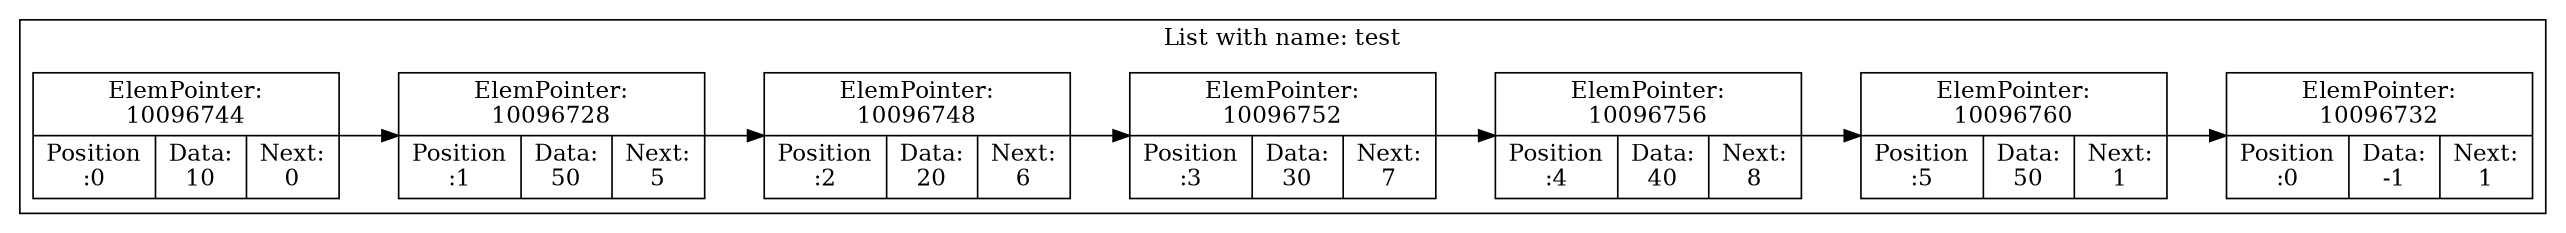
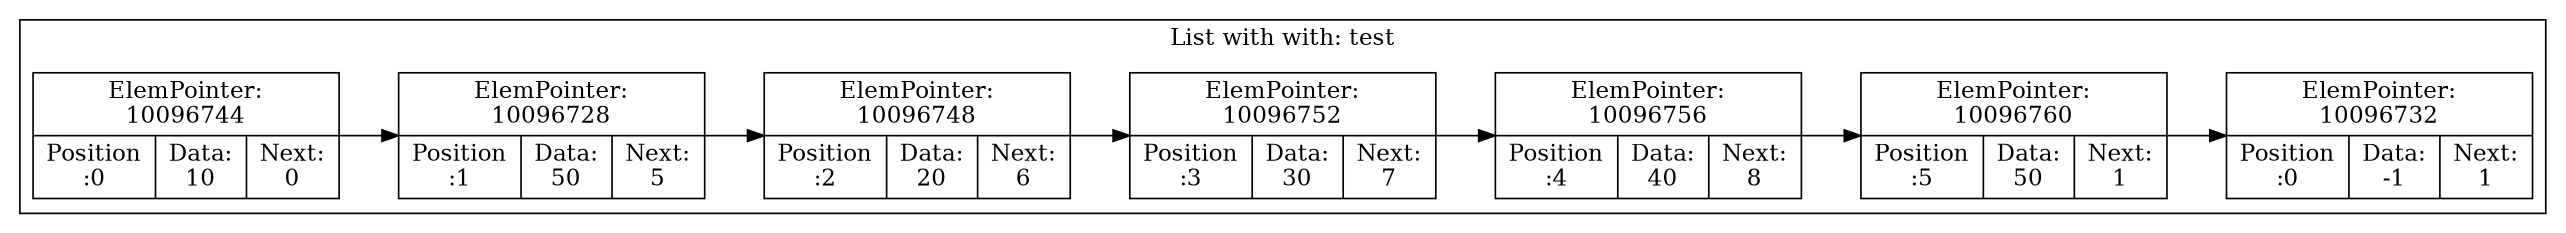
cluster "List with name: test": label "List with name: test" -> "List with with: test"
